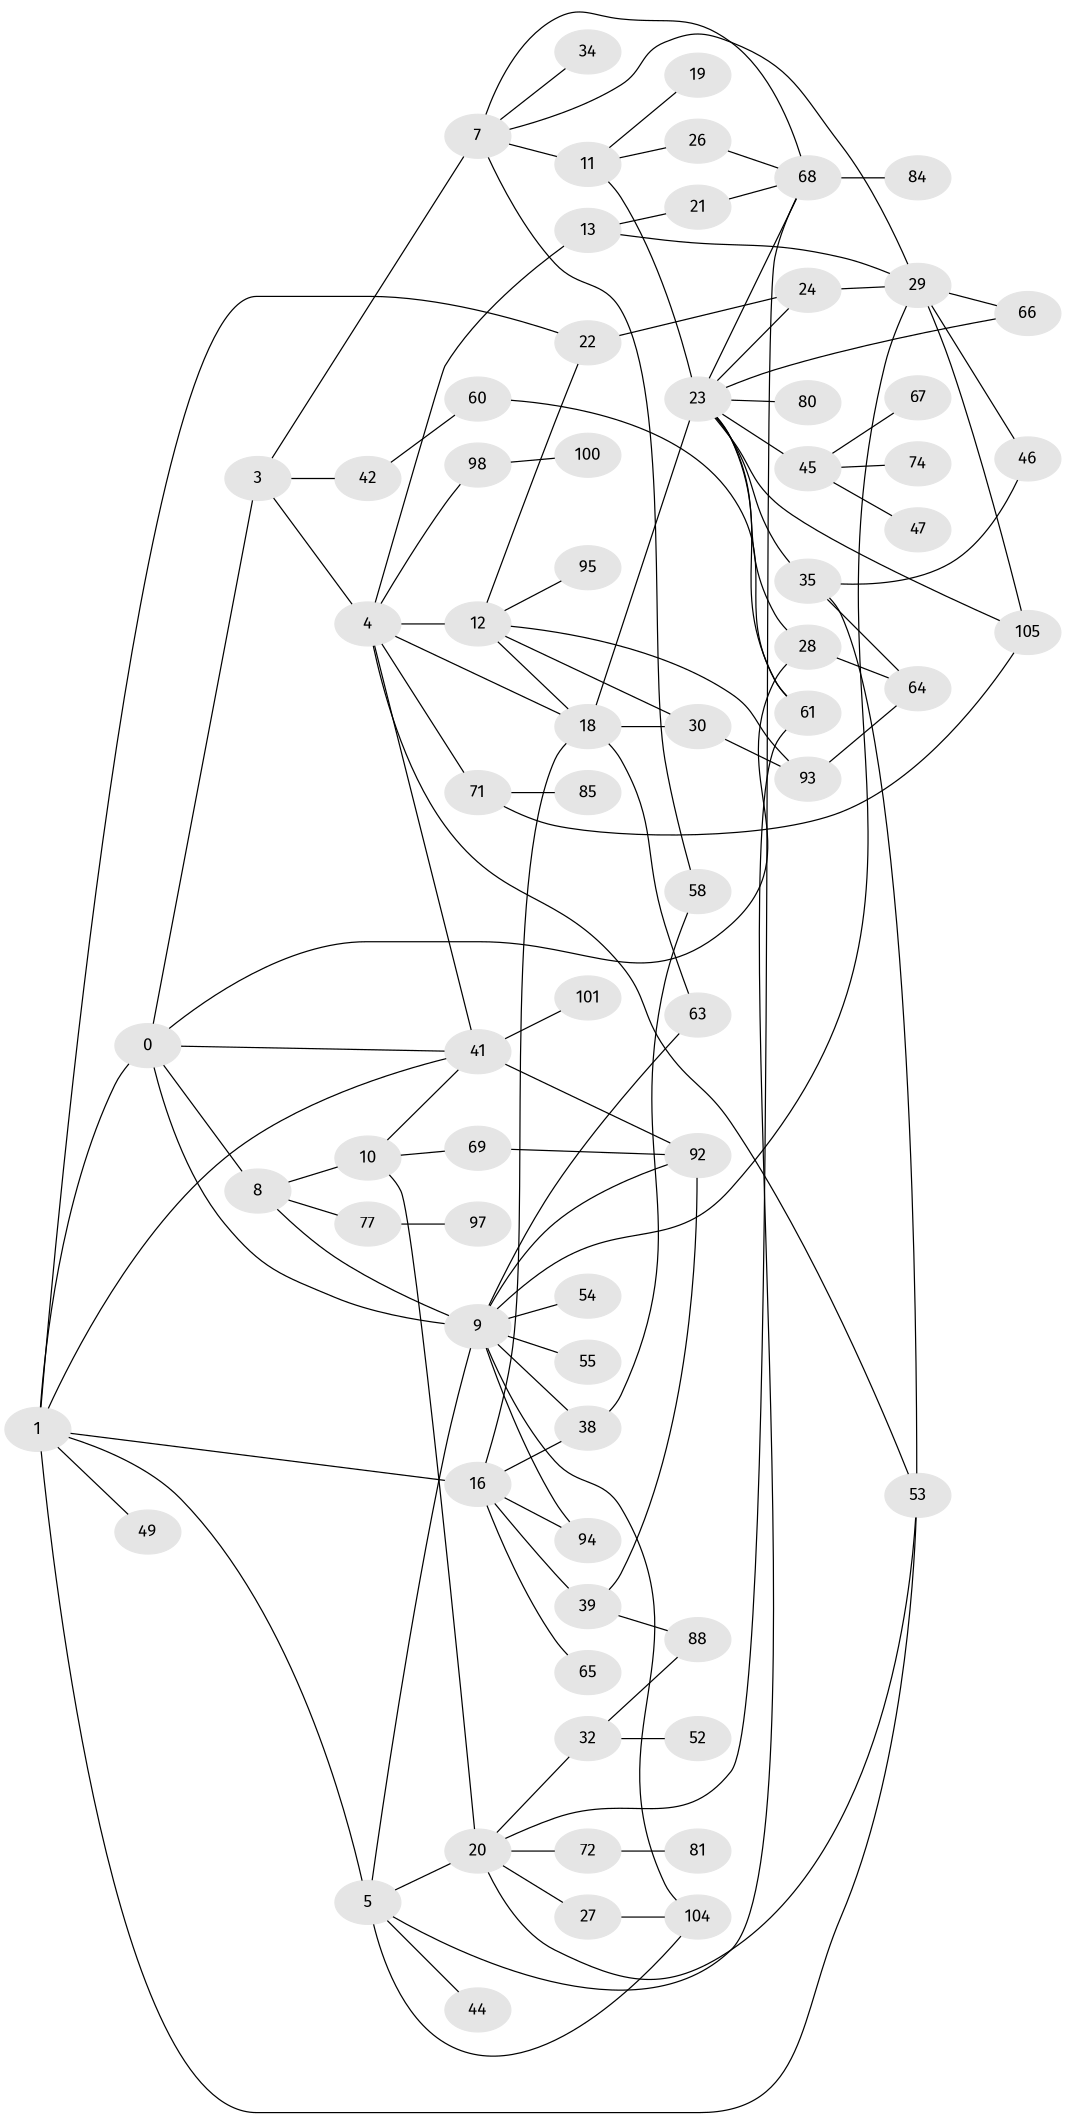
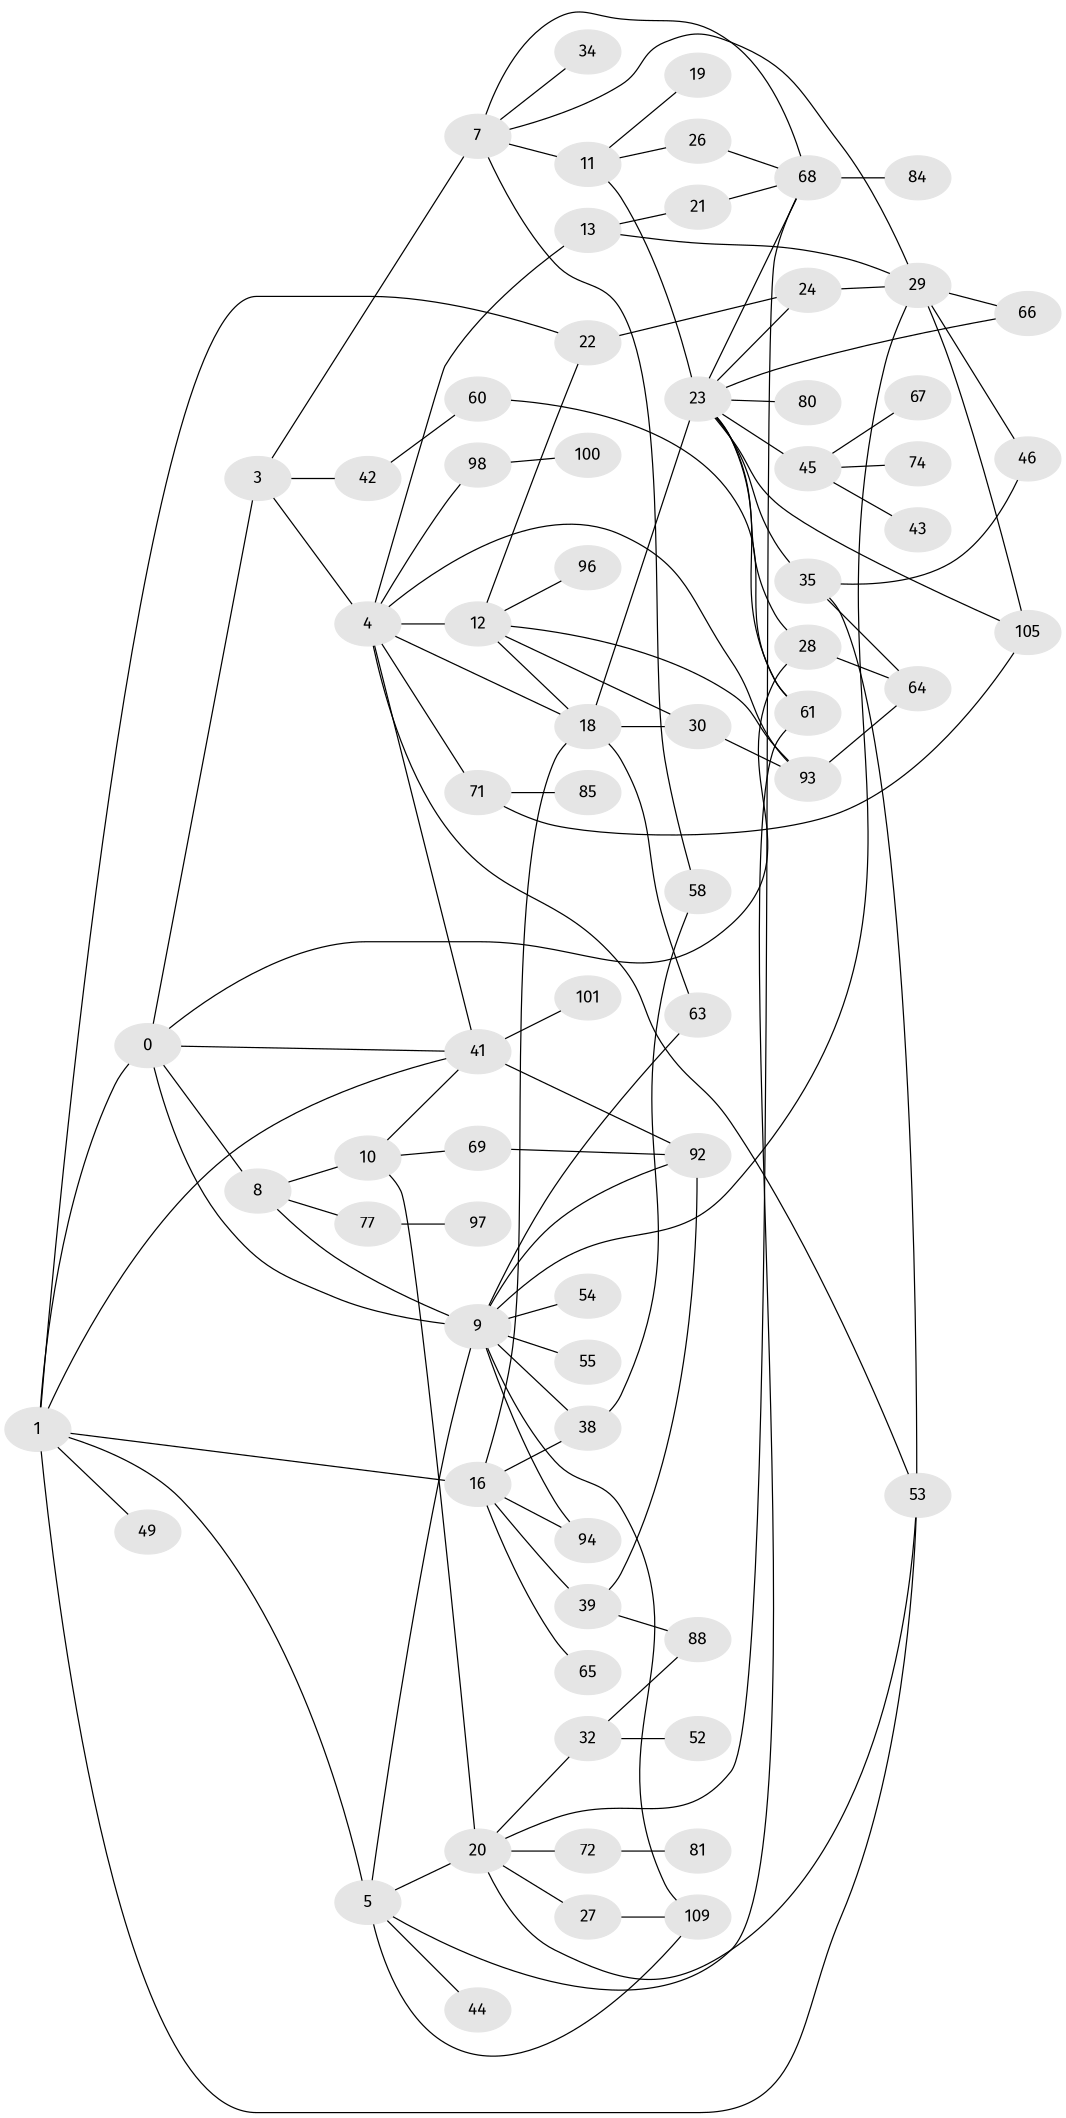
node "47": label "47" -> "43"
edge "4" -- "93": added
node "95": label "95" -> "96"
node "104": label "104" -> "109"
